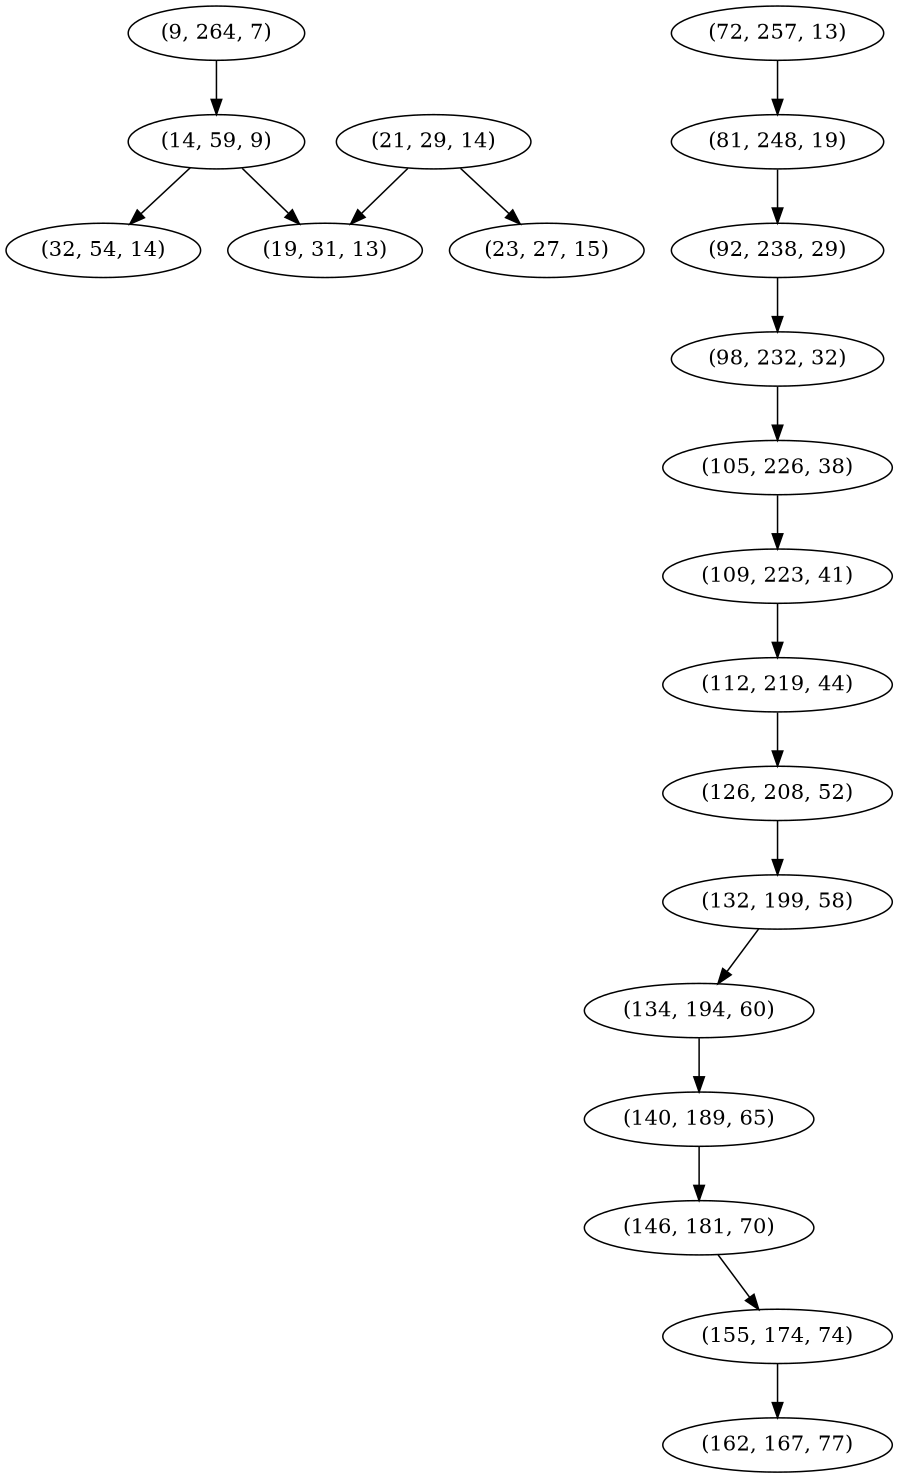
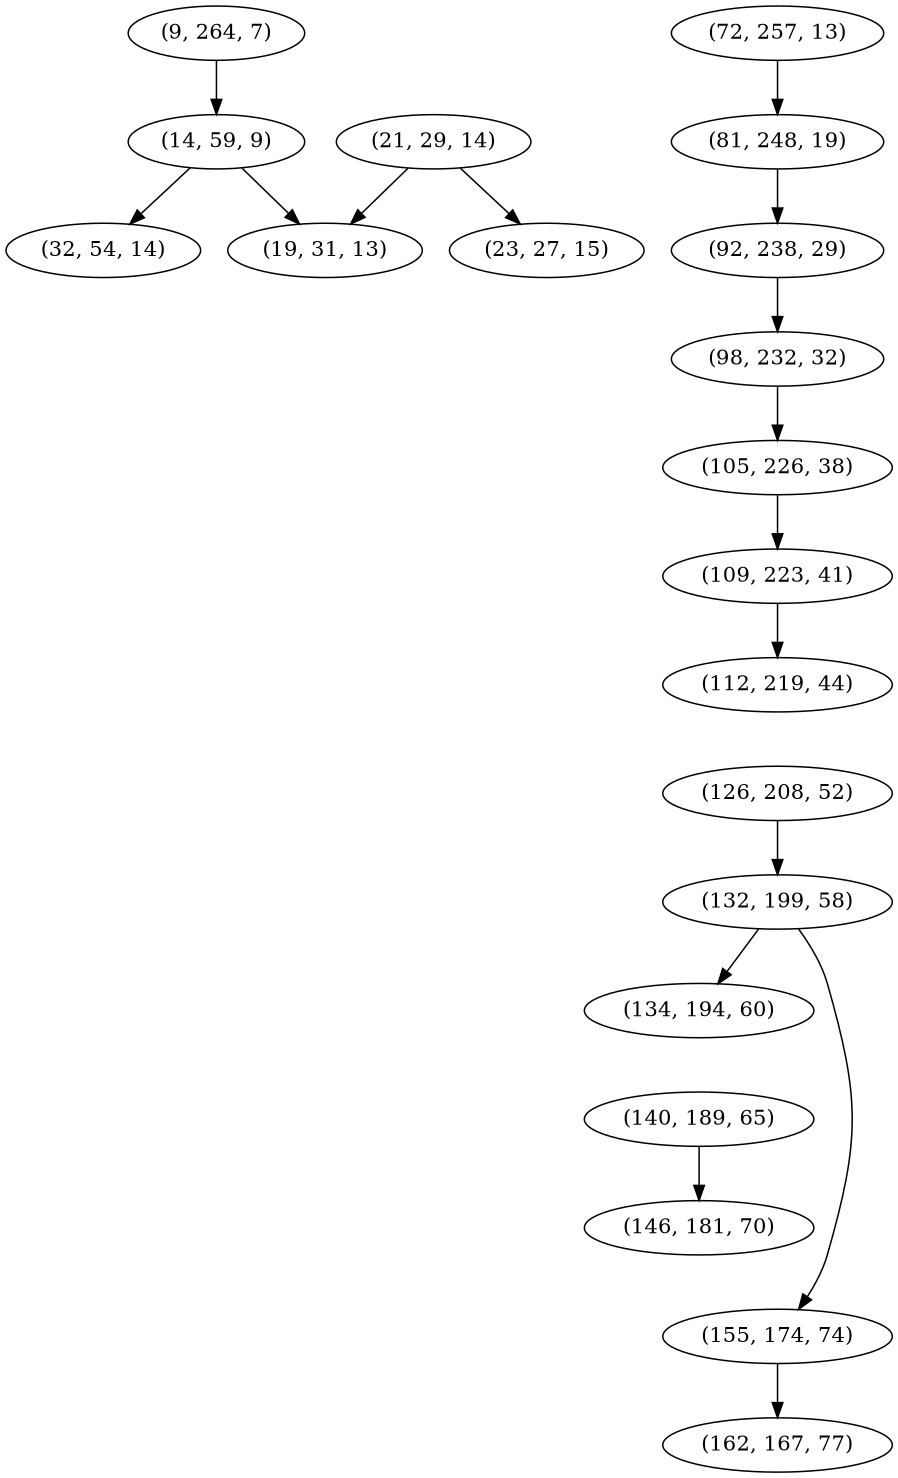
edge "(112, 219, 44)" -> "(126, 208, 52)": removed
edge "(134, 194, 60)" -> "(140, 189, 65)": removed
edge "(146, 181, 70)" -> "(155, 174, 74)": now "(132, 199, 58)" -> "(155, 174, 74)"
